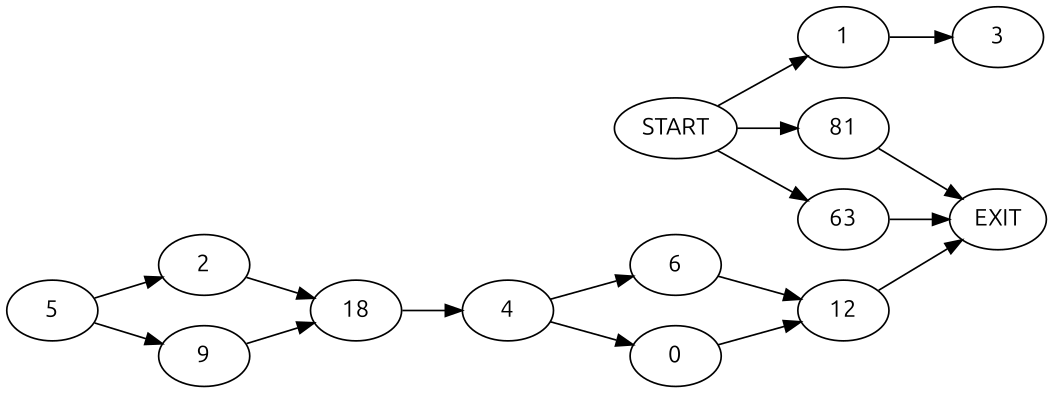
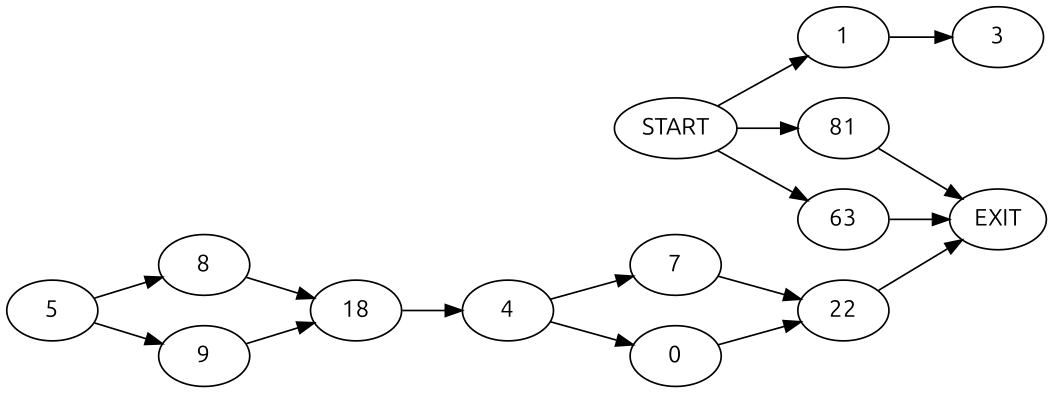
node "2": label "2" -> "8"
node "6": label "6" -> "7"
node "12": label "12" -> "22"
